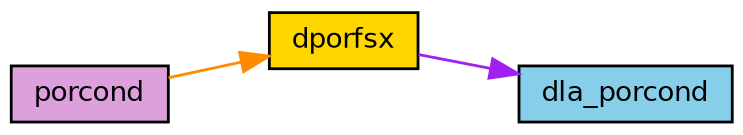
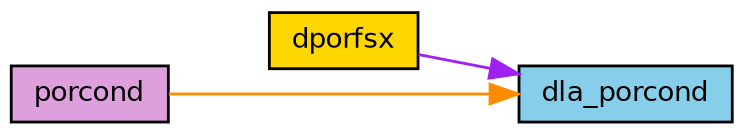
edge "porcond" -> "dporfsx": now "porcond" -> "dla_porcond"
